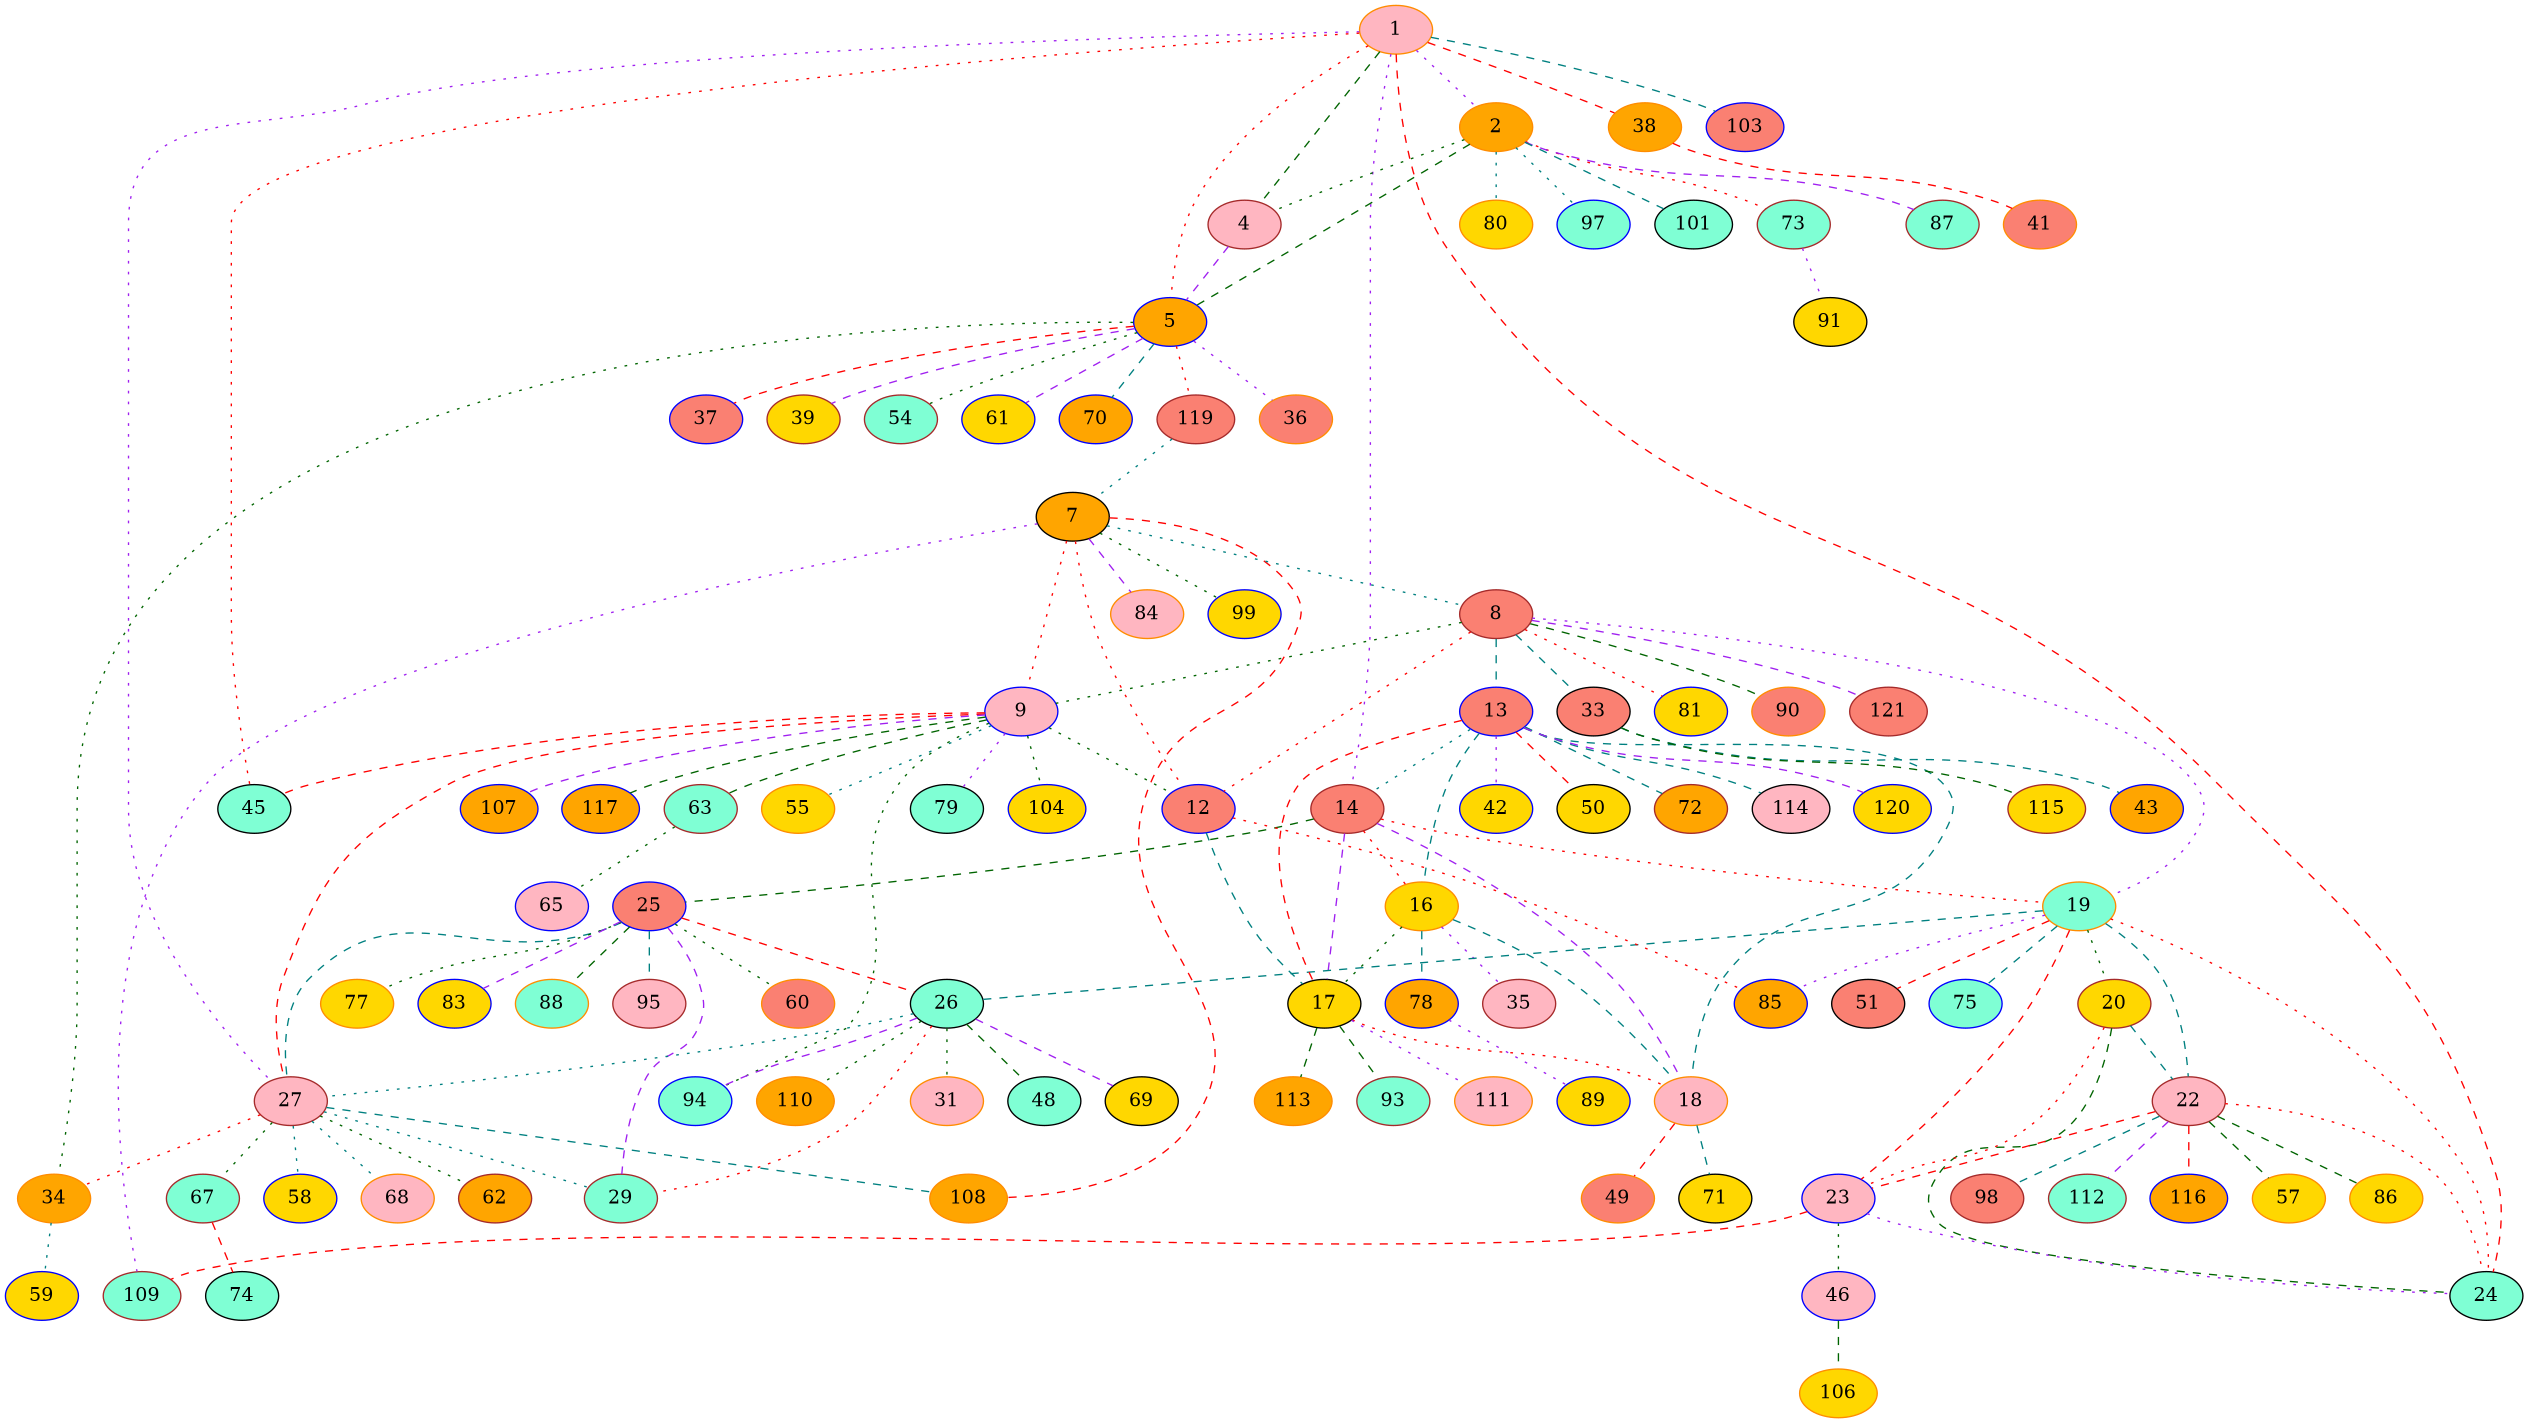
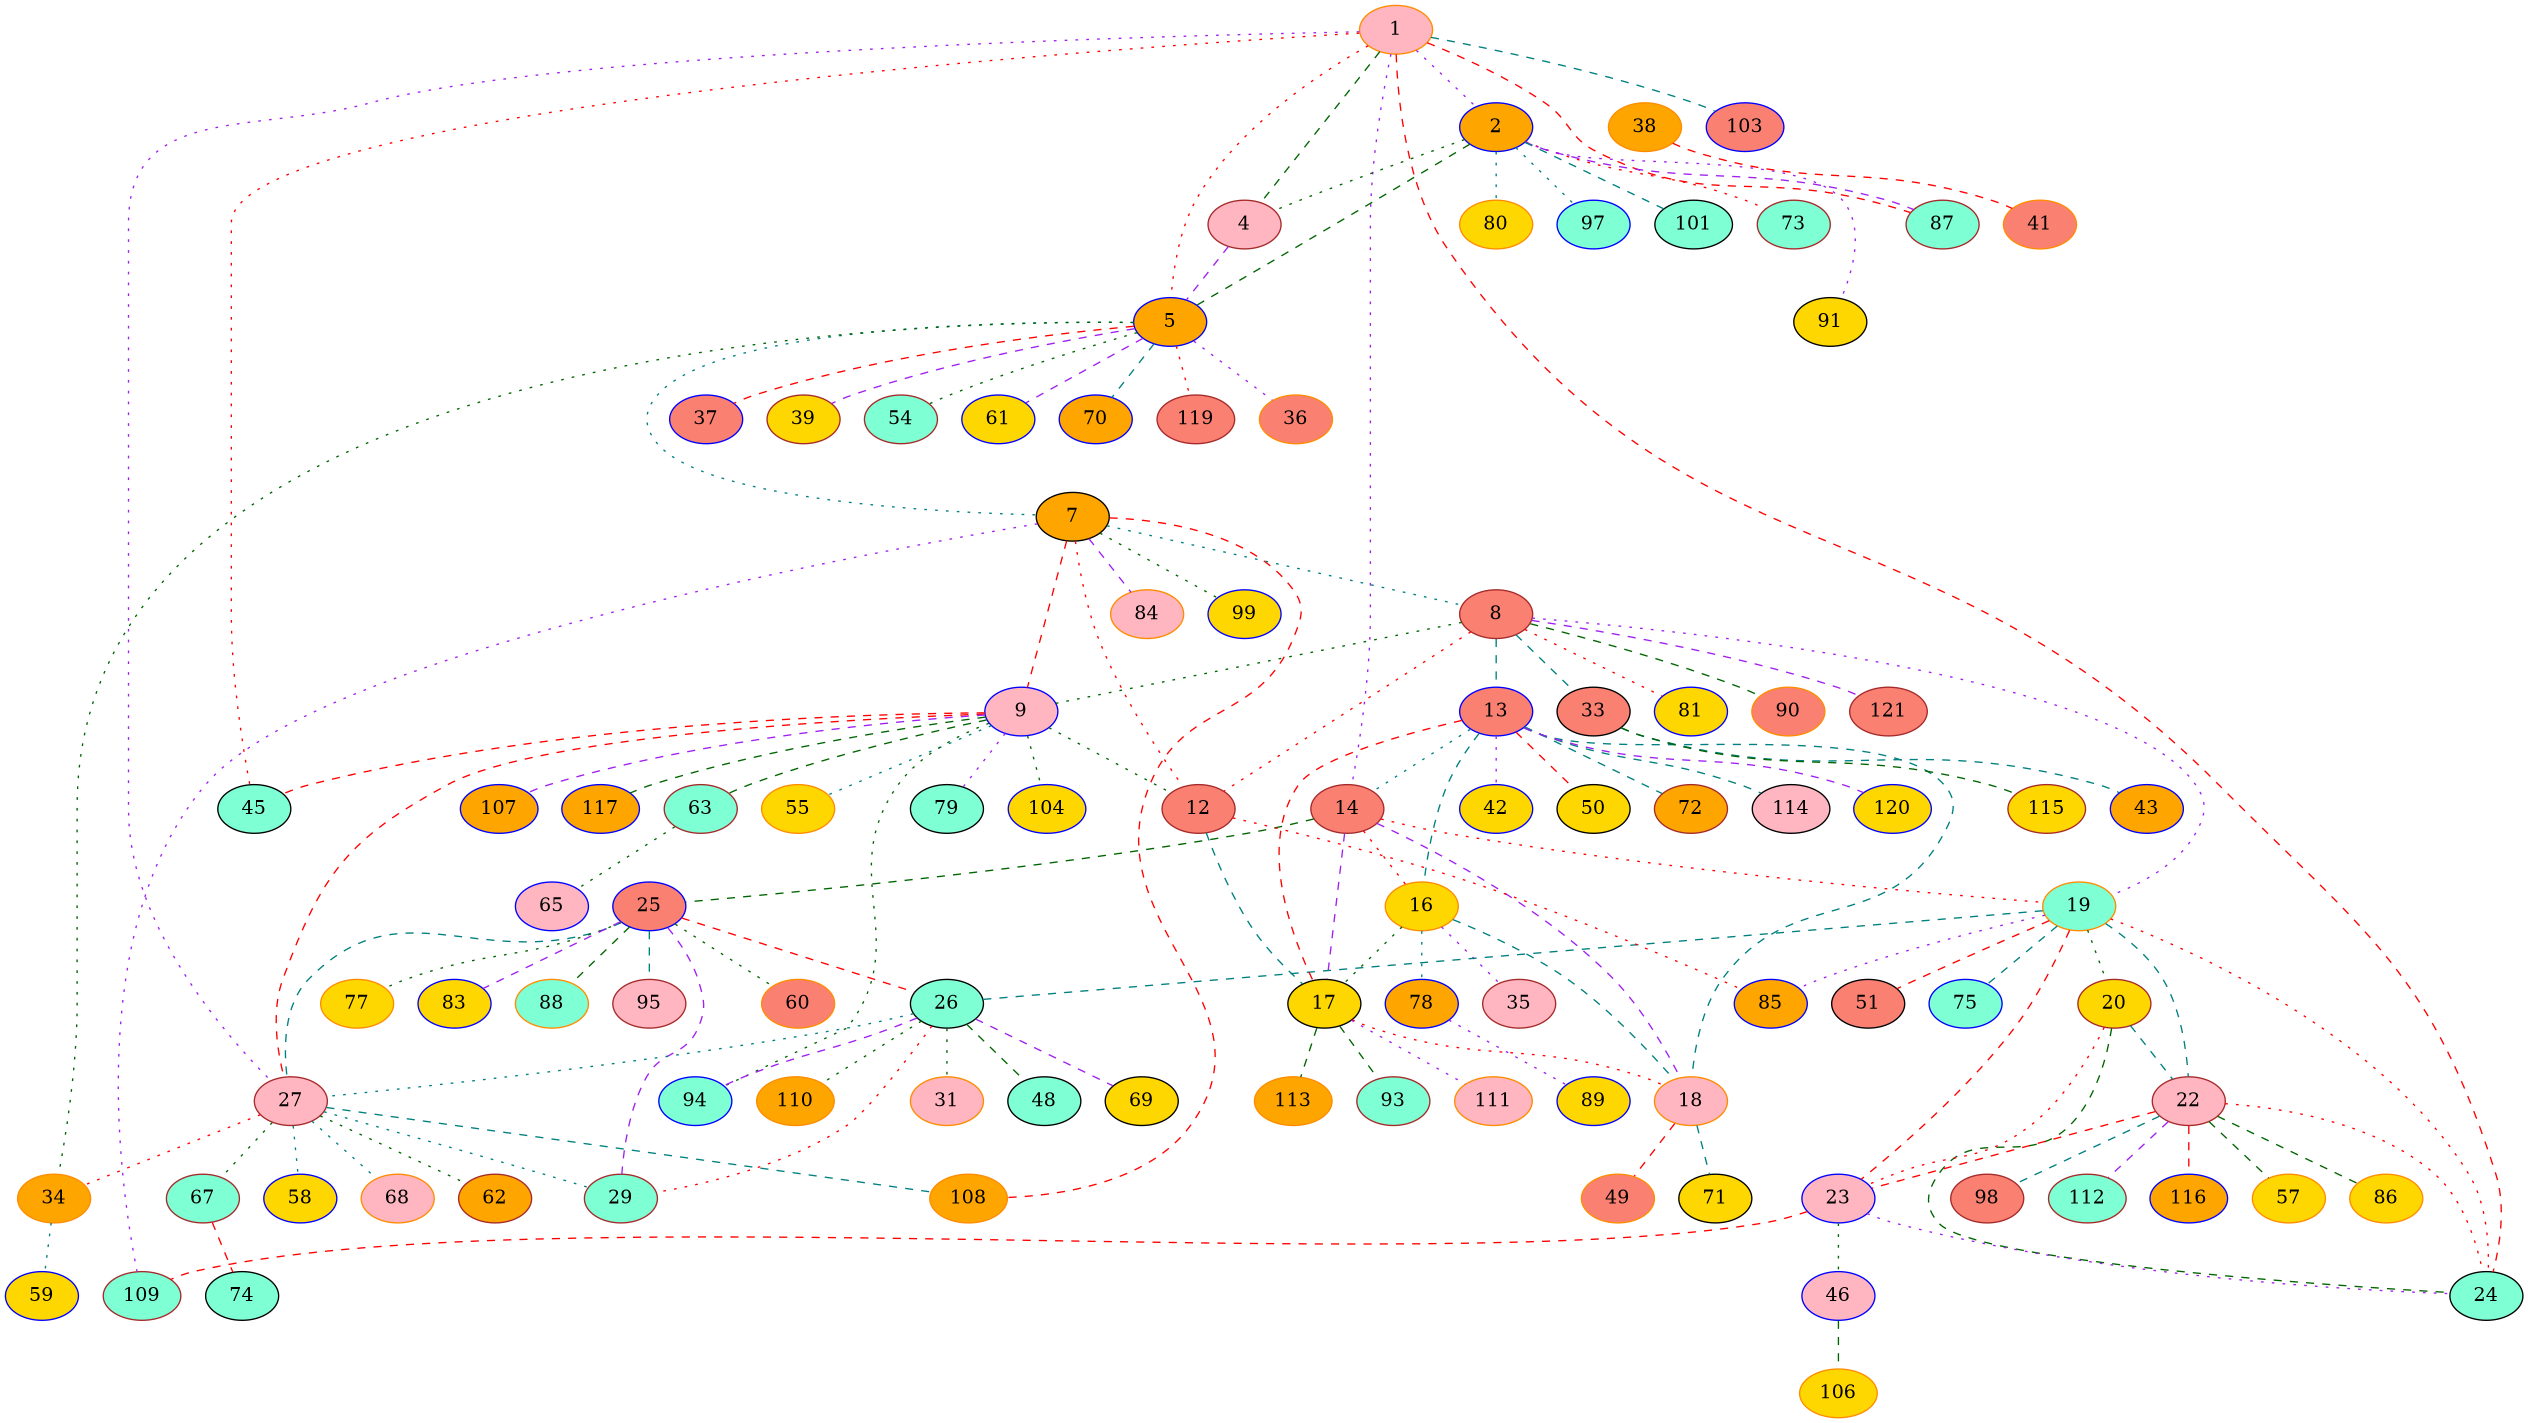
edge "1" -- "38": now "1" -- "87"
node "2": color darkorange -> blue
edge "73" -- "91": now "2" -- "91"
edge "119" -- "7": now "5" -- "7"
edge "7" -- "9": style dotted -> dashed
node "12": color blue -> brown
edge "16" -- "78": style dashed -> dotted
